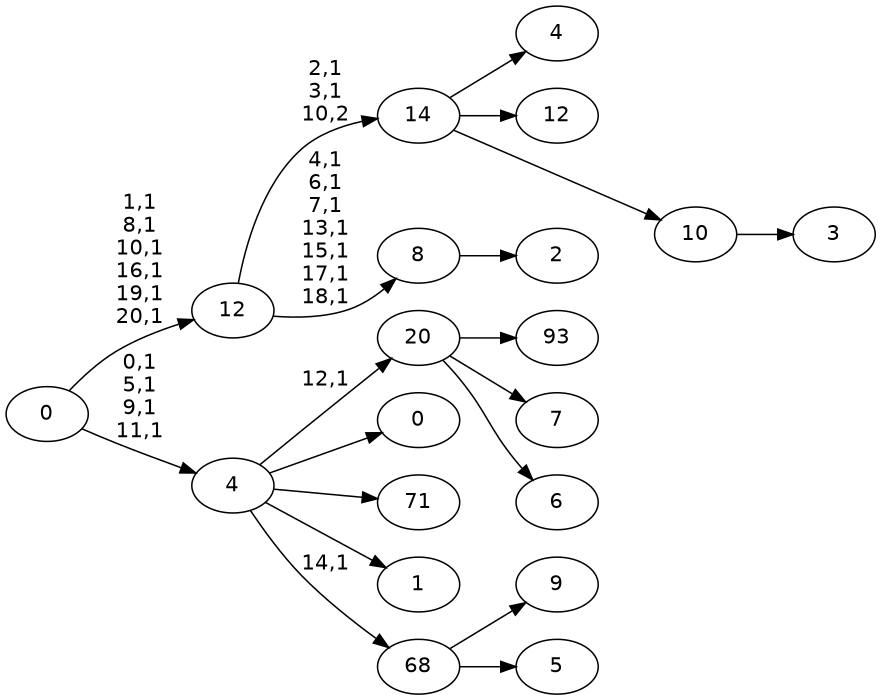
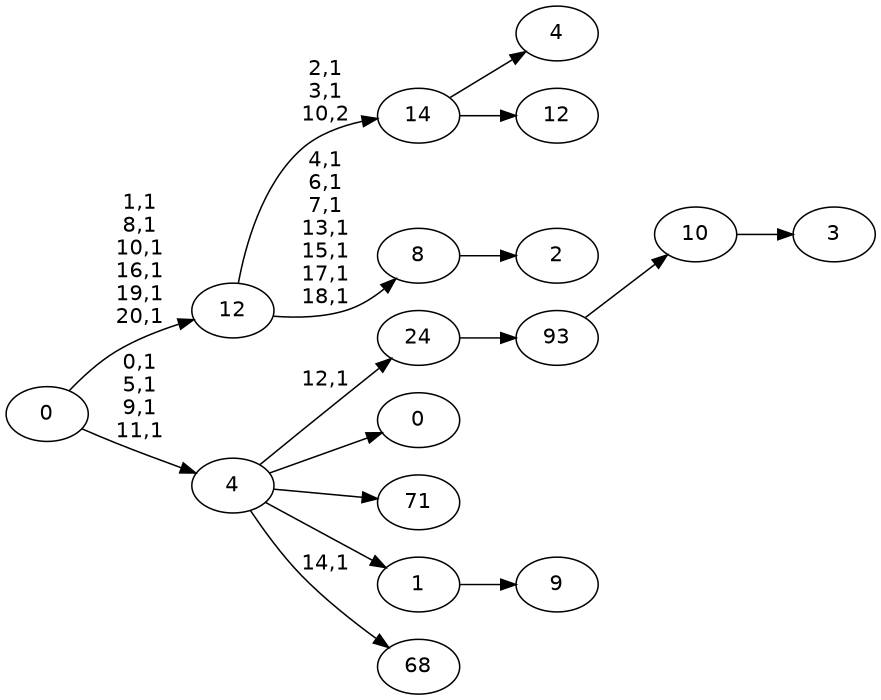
edge "14" -> "10": now "93" -> "10"
node "20": label "20" -> "24"
node "7": removed
node "6": removed
edge "68" -> "9": now "1" -> "9"
node "5": removed
